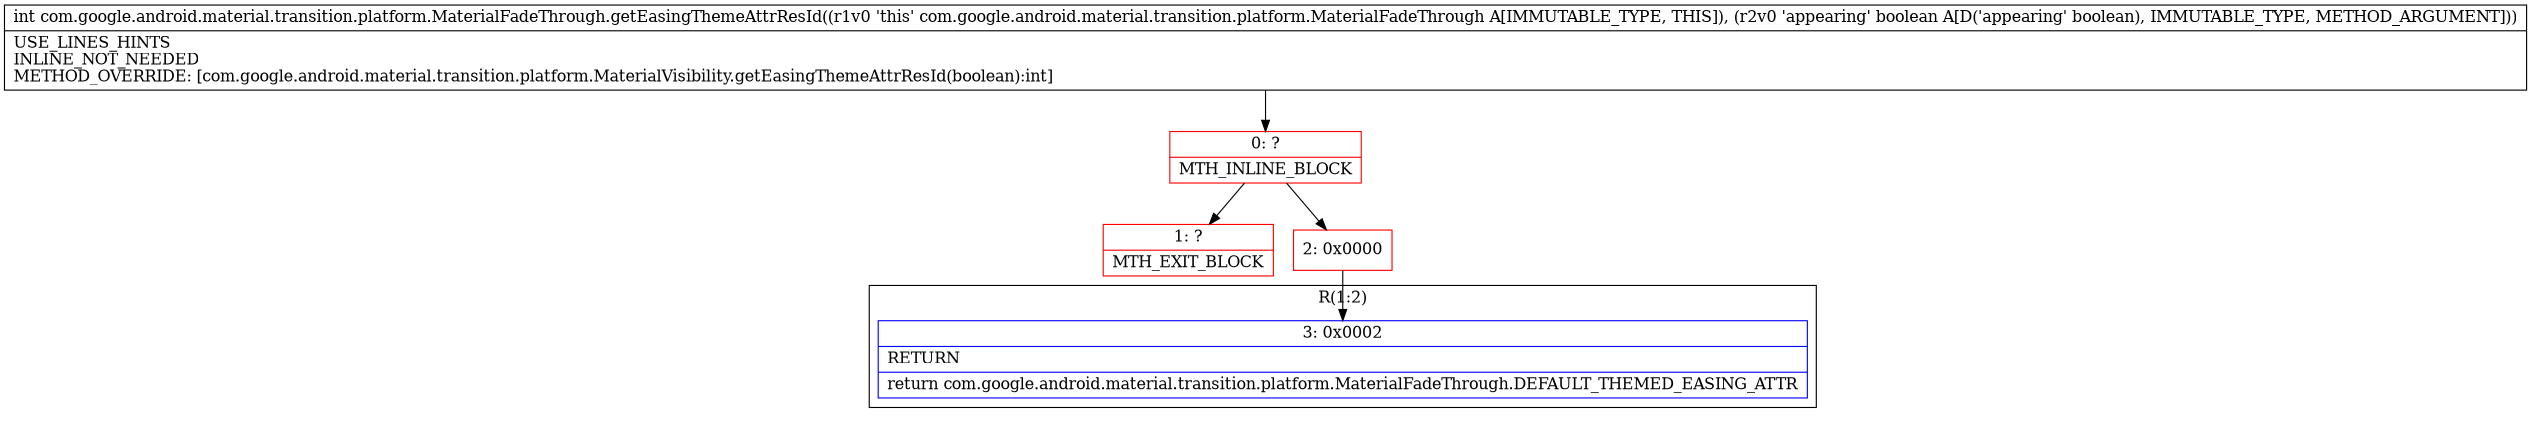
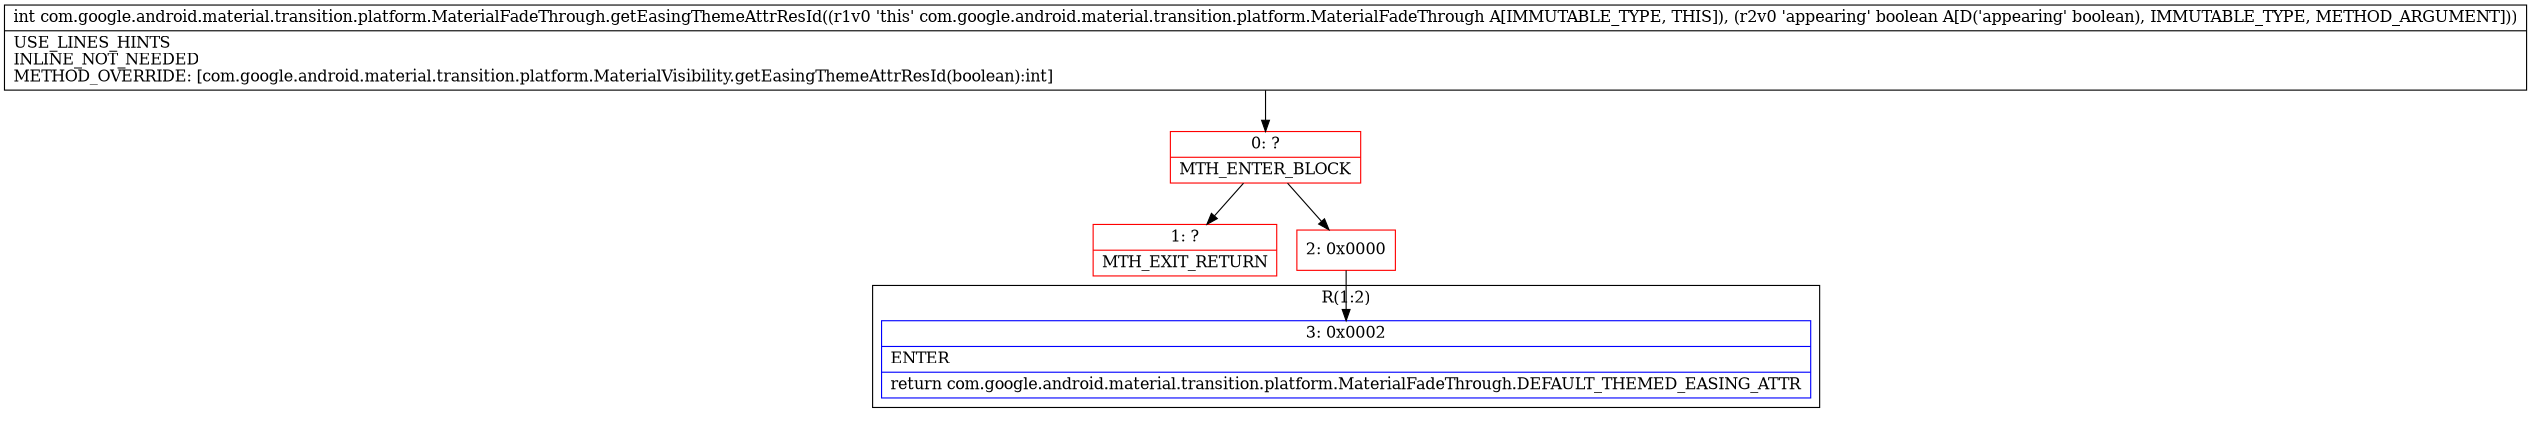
node "0: ?": text "MTH_INLINE_BLOCK" -> "MTH_ENTER_BLOCK"
node "1: ?": text "MTH_EXIT_BLOCK" -> "MTH_EXIT_RETURN"
node "3: 0x0002": text "RETURN" -> "ENTER"
